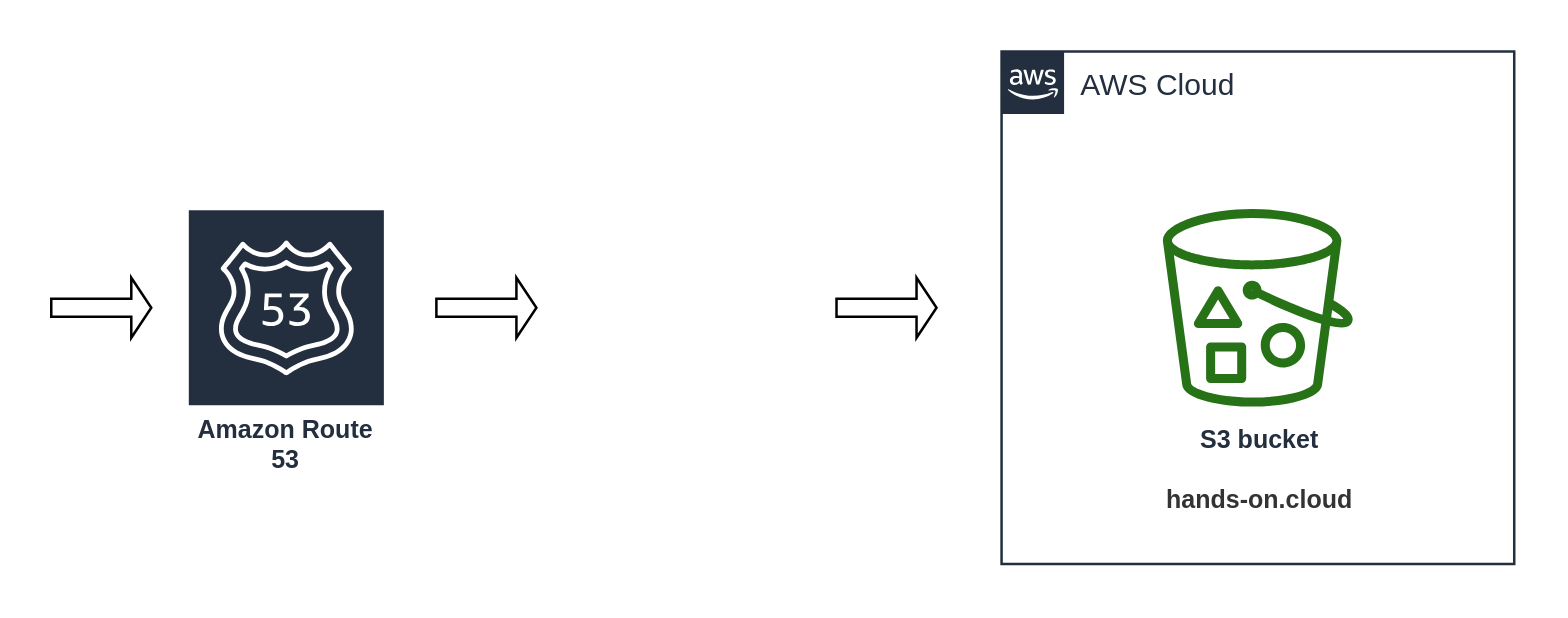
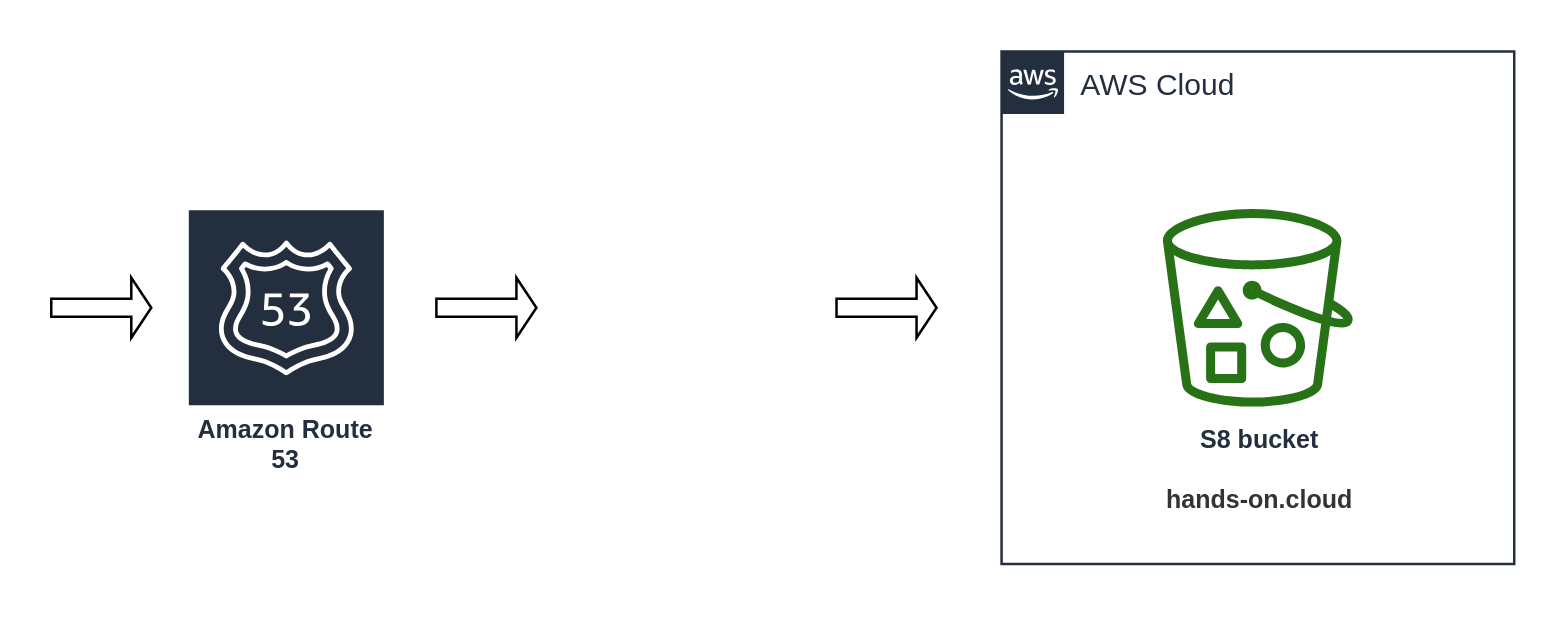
node "S3 bucket hands-on.cloud": label "S3 bucket hands-on.cloud" -> "S8 bucket hands-on.cloud"
